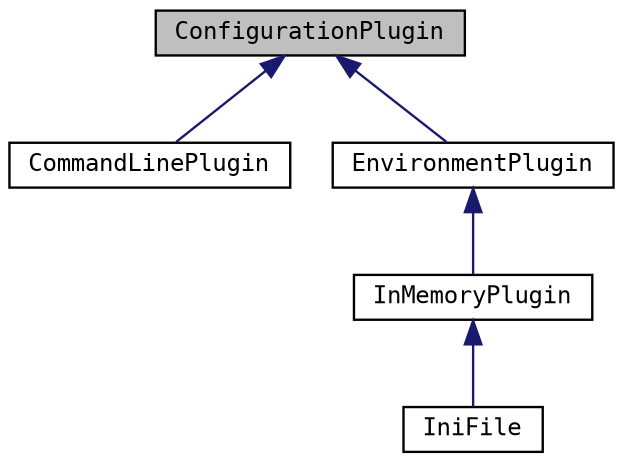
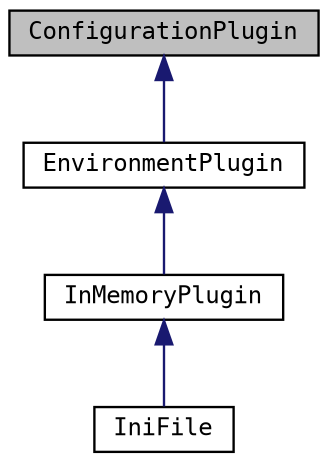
node "CommandLinePlugin": removed
